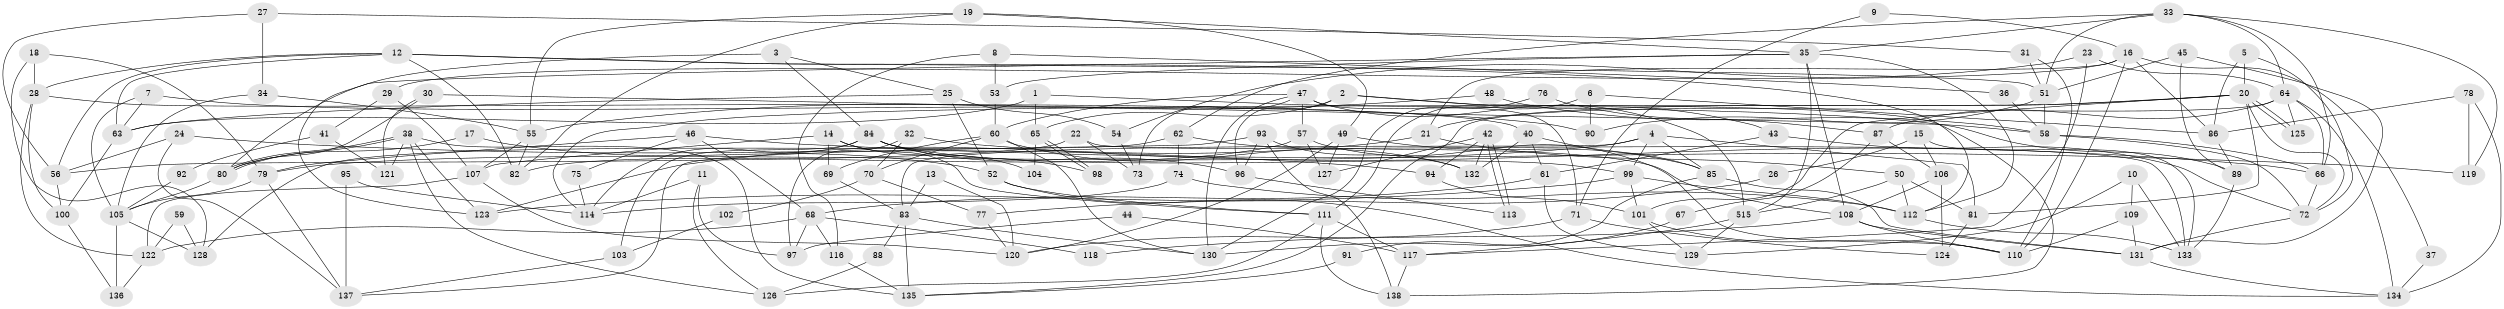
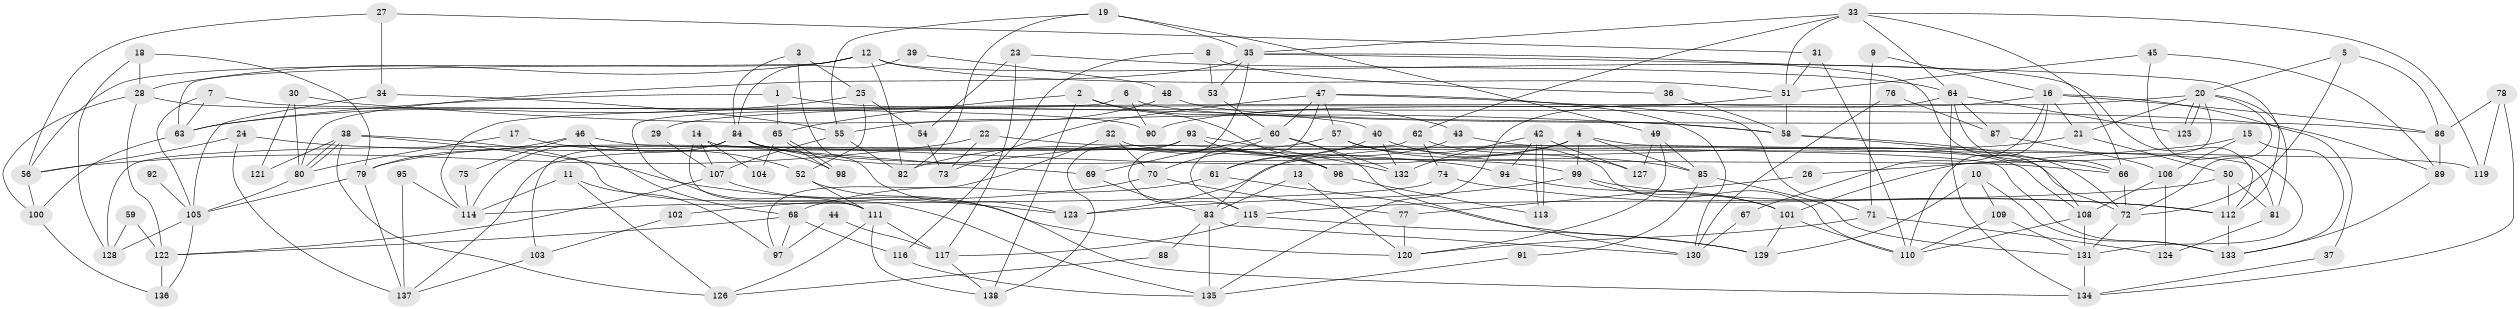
node "39": added
node "41": removed
edge "87" -- "67": now "16" -- "67"
node "515": label "515" -> "115"
node "118": removed
